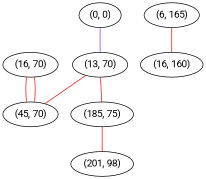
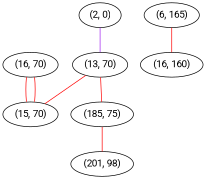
node "(0, 0)": label "(0, 0)" -> "(2, 0)"
node "(45, 70)": label "(45, 70)" -> "(15, 70)"
